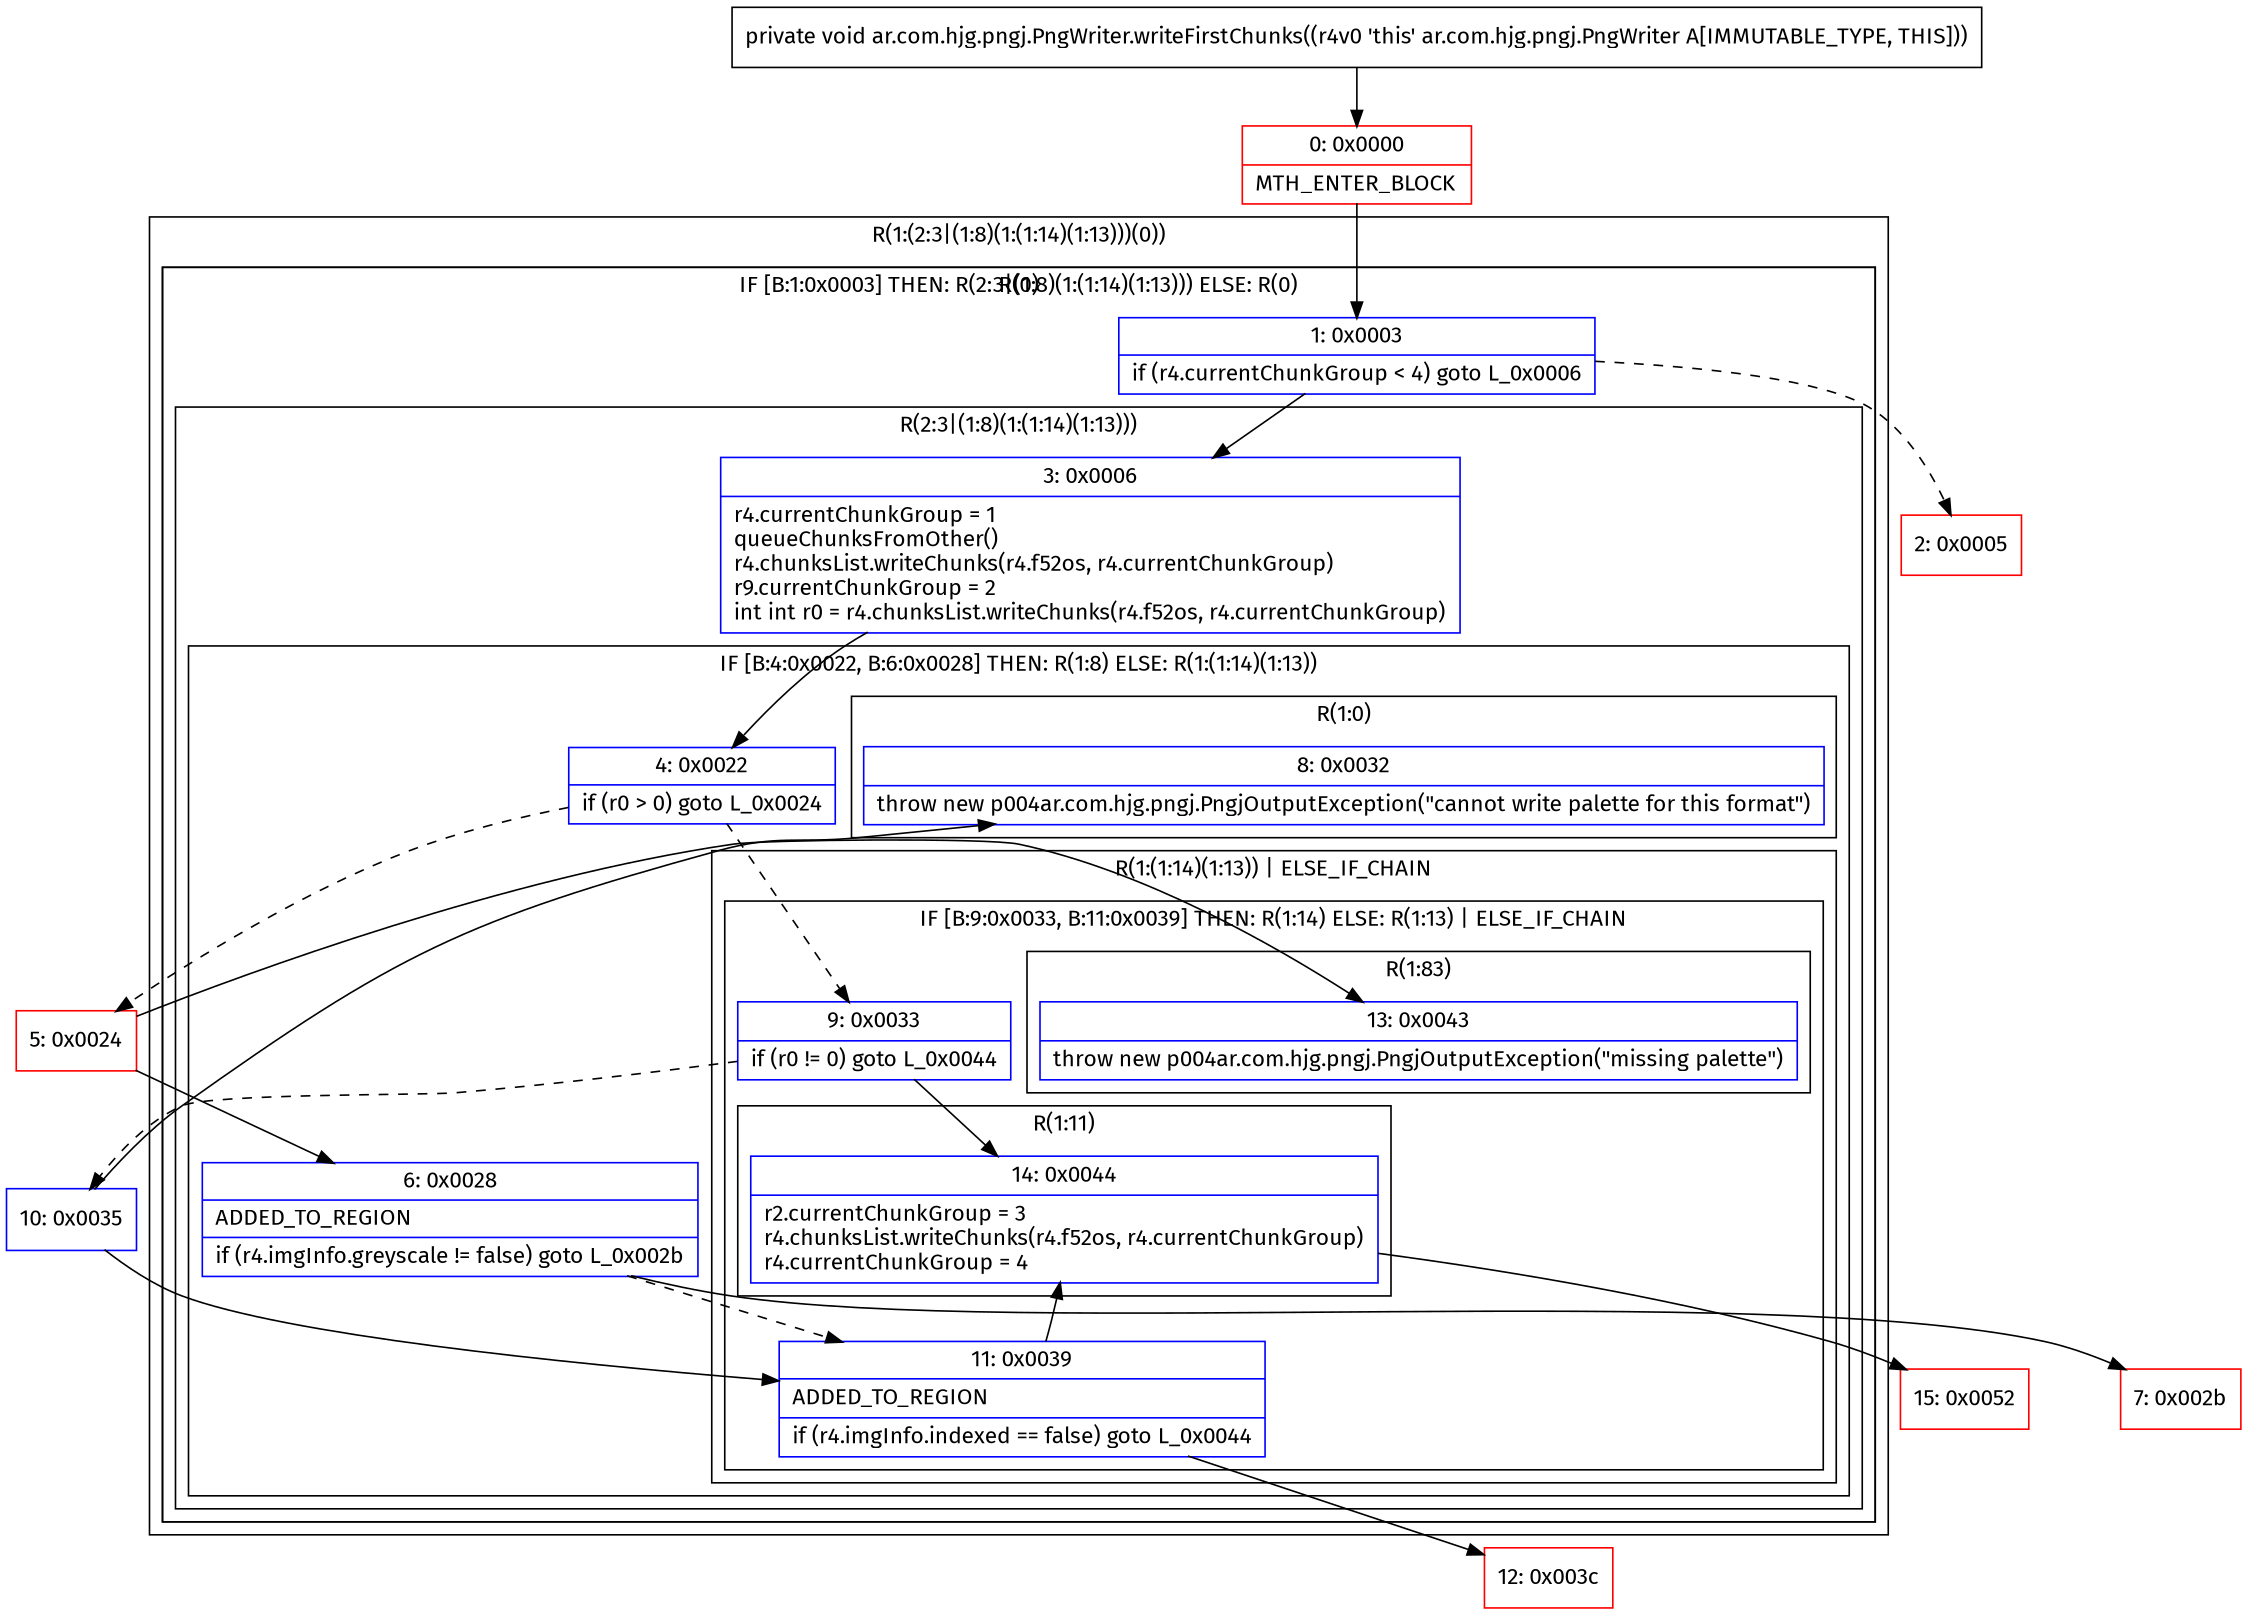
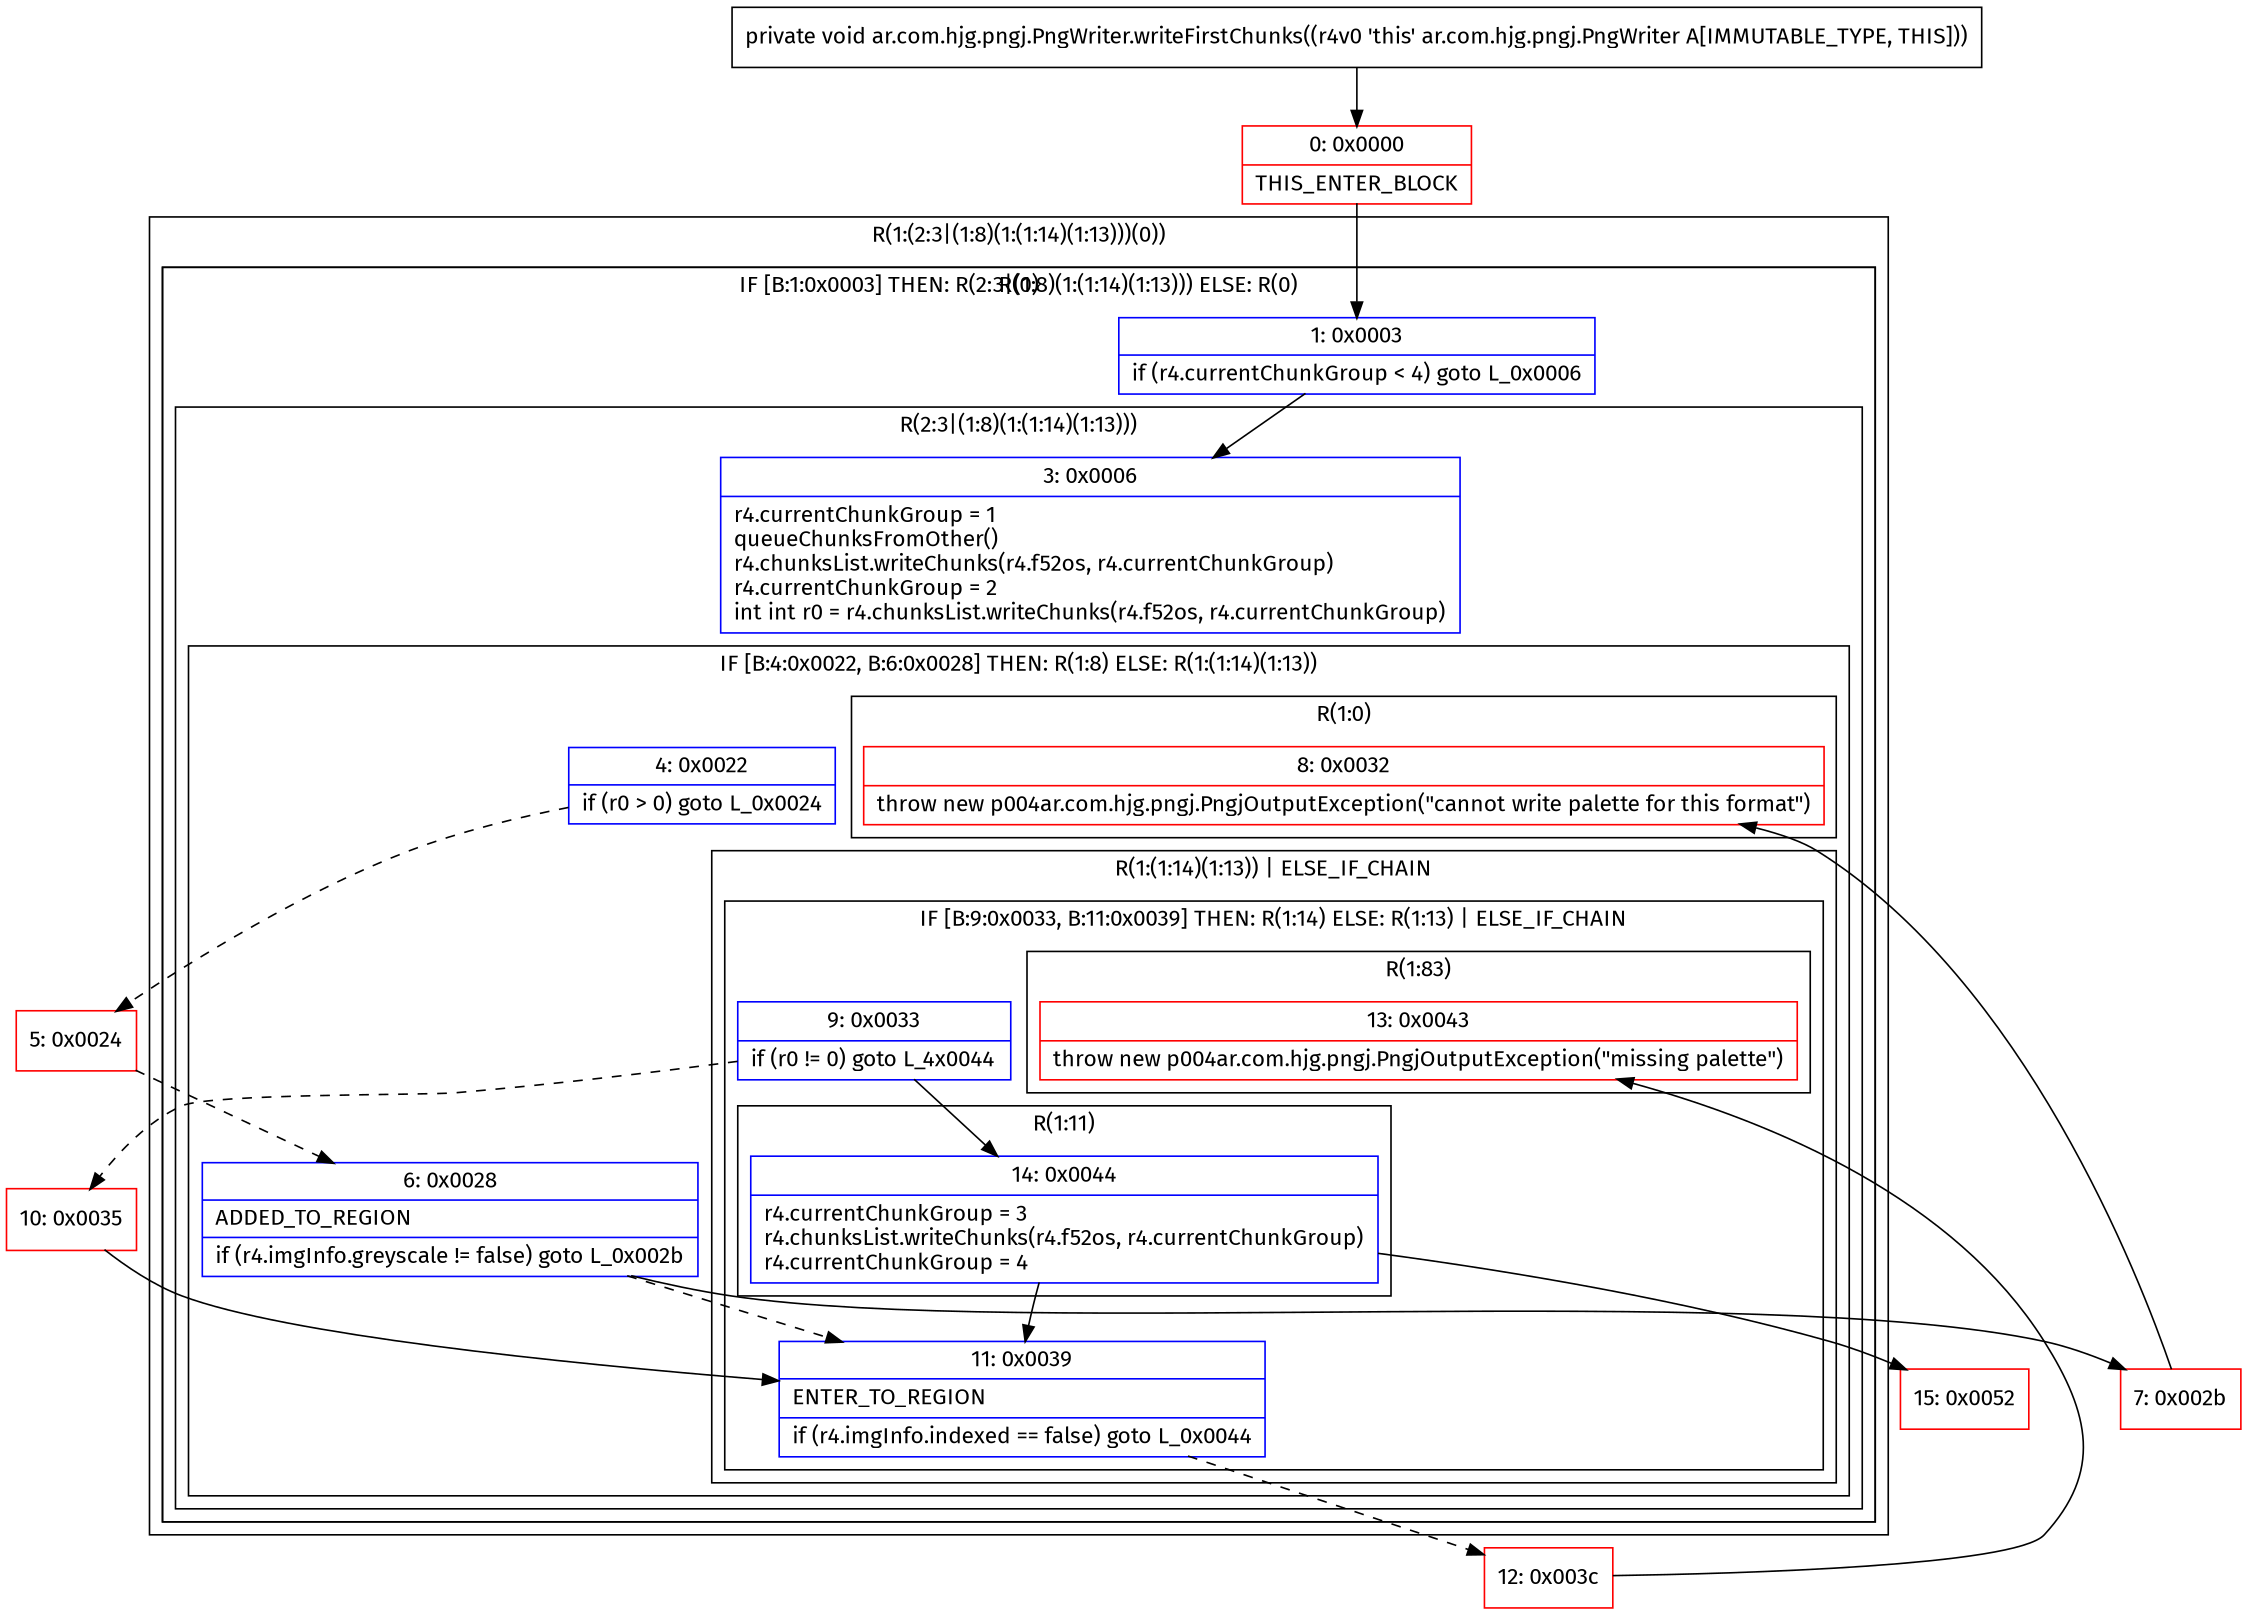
node "0: 0x0000": text "MTH_ENTER_BLOCK" -> "THIS_ENTER_BLOCK"
node "2: 0x0005": removed
node "3: 0x0006": text "r9.currentChunkGroup = 2" -> "r4.currentChunkGroup = 2"
edge "3: 0x0006" -> "4: 0x0022": removed
node "8: 0x0032": color blue -> red
edge "5: 0x0024" -> "13: 0x0043": now "12: 0x003c" -> "13: 0x0043"
edge "4: 0x0022" -> "9: 0x0033": removed
edge "10: 0x0035" -> "8: 0x0032": now "7: 0x002b" -> "8: 0x0032"
node "13: 0x0043": color blue -> red
node "9: 0x0033": text "if (r0 != 0) goto L_0x0044" -> "if (r0 != 0) goto L_4x0044"
edge "5: 0x0024" -> "6: 0x0028": style solid -> dashed
node "14: 0x0044": text "r2.currentChunkGroup = 3" -> "r4.currentChunkGroup = 3"
node "10: 0x0035": color blue -> red
edge "11: 0x0039" -> "14: 0x0044": reversed
node "11: 0x0039": text "ADDED_TO_REGION" -> "ENTER_TO_REGION"
edge "11: 0x0039" -> "12: 0x003c": style solid -> dashed
